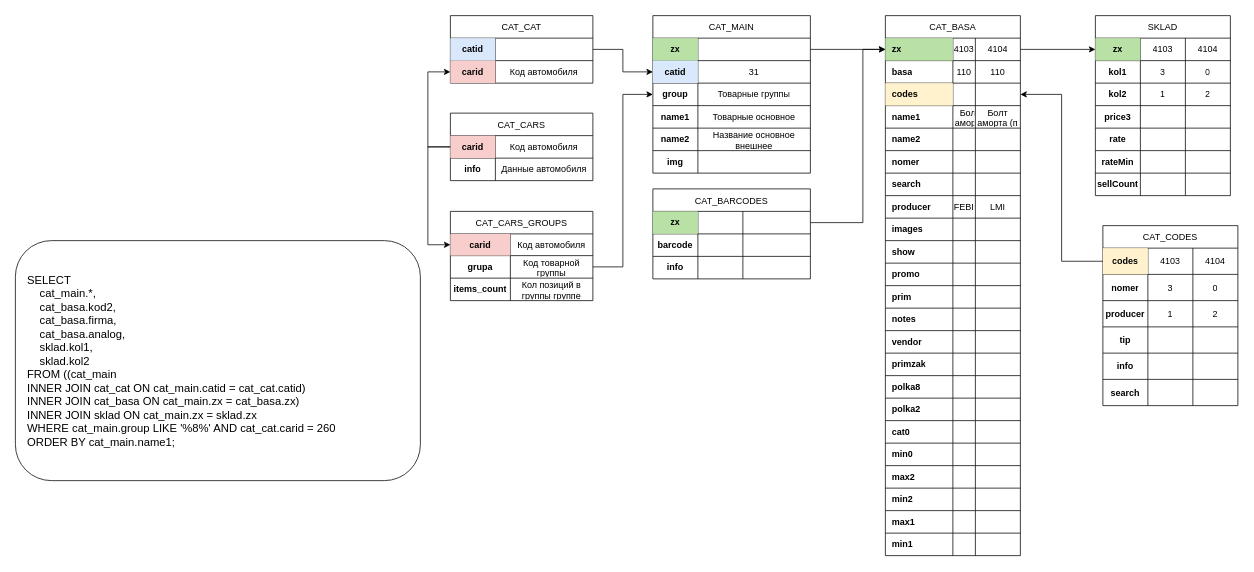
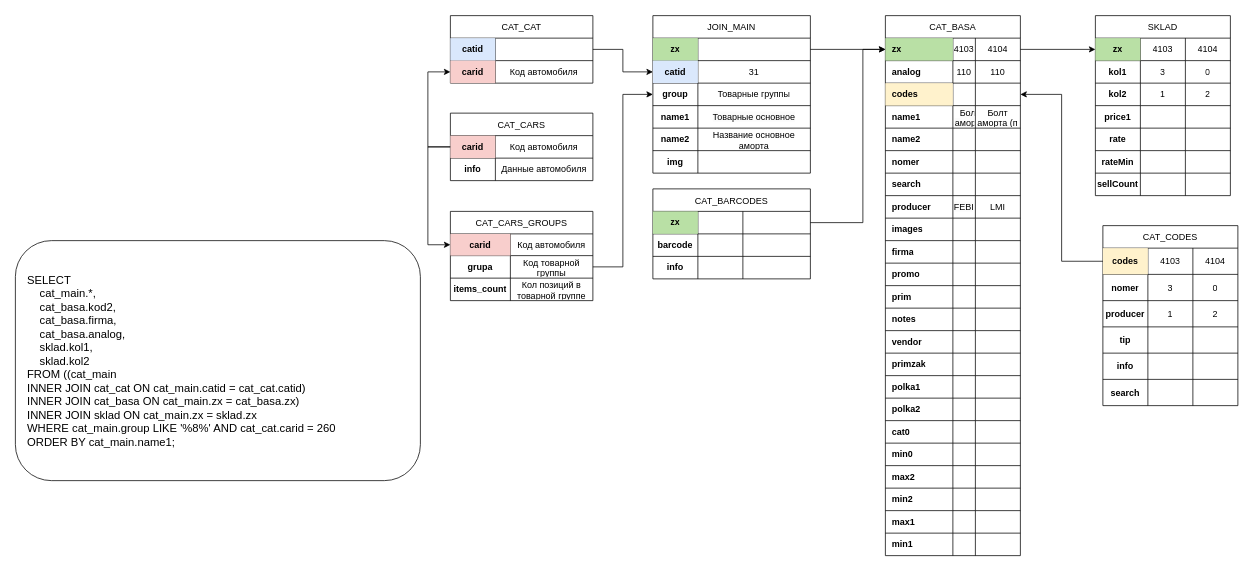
node "CAT_MAIN": label "CAT_MAIN" -> "JOIN_MAIN"
node "basa": label "basa" -> "analog"
node "price3": label "price3" -> "price1"
node "Название основное внешнее": label "Название основное внешнее" -> "Название основное аморта"
node "show": label "show" -> "firma"
node "Кол позиций в группы группе": label "Кол позиций в группы группе" -> "Кол позиций в товарной группе"
node "polka8": label "polka8" -> "polka1"
